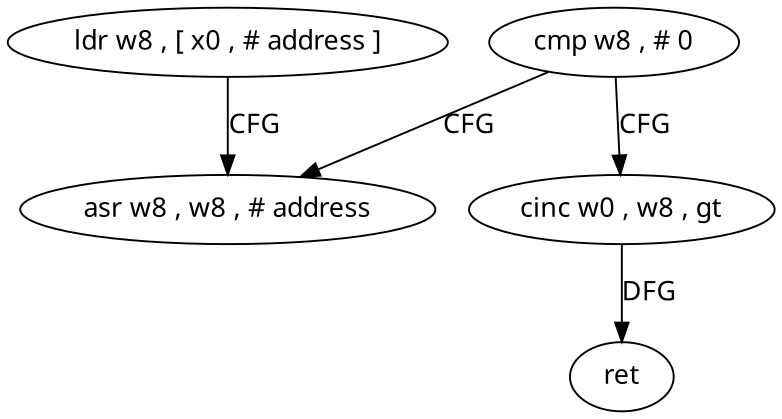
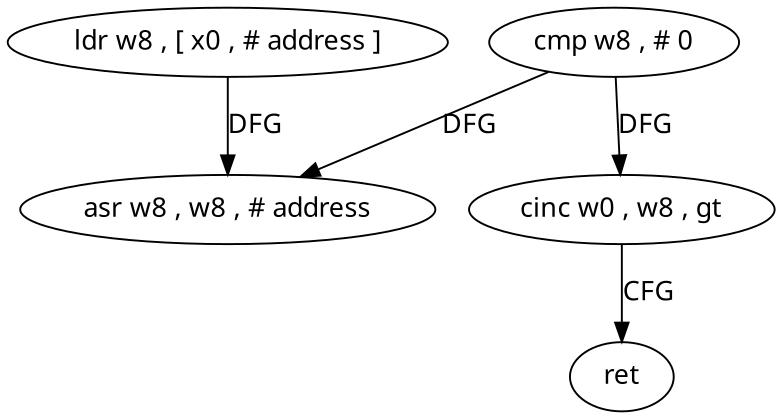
edge "ldr w8 , [ x0 , # address ]" -> "asr w8 , w8 , # address": label "CFG" -> "DFG"
edge "cmp w8 , # 0" -> "asr w8 , w8 , # address": label "CFG" -> "DFG"
edge "cmp w8 , # 0" -> "cinc w0 , w8 , gt": label "CFG" -> "DFG"
edge "cinc w0 , w8 , gt" -> "ret": label "DFG" -> "CFG"
